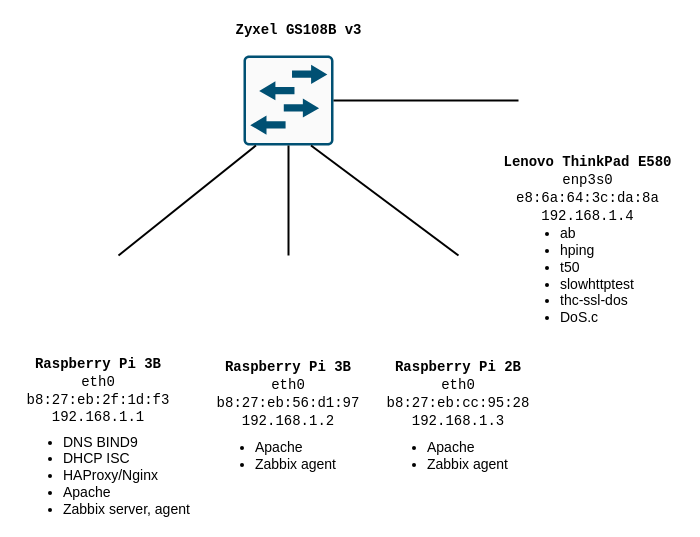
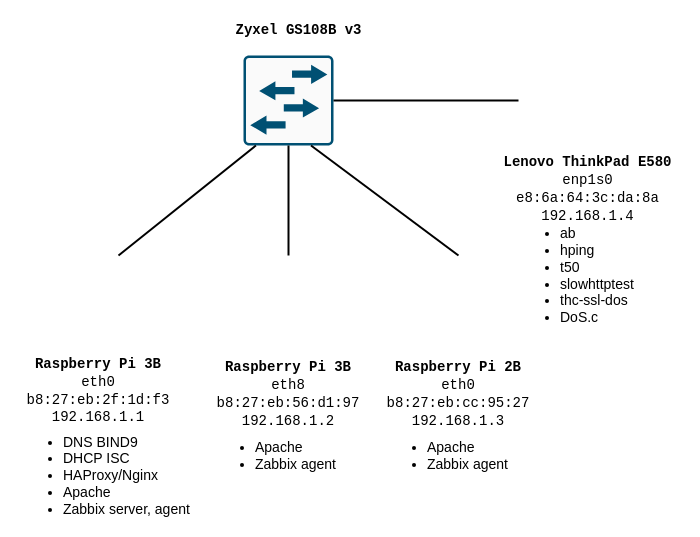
node "Lenovo ThinkPad E580 enp3s0 e8:6a:64:3c:da:8a 192.168.1.4": label "Lenovo ThinkPad E580 enp3s0 e8:6a:64:3c:da:8a 192.168.1.4" -> "Lenovo ThinkPad E580 enp1s0 e8:6a:64:3c:da:8a 192.168.1.4"
node "Raspberry Pi 3B eth0 b8:27:eb:56:d1:97 192.168.1.2": label "Raspberry Pi 3B eth0 b8:27:eb:56:d1:97 192.168.1.2" -> "Raspberry Pi 3B eth8 b8:27:eb:56:d1:97 192.168.1.2"
node "Raspberry Pi 2B eth0 b8:27:eb:cc:95:28 192.168.1.3": label "Raspberry Pi 2B eth0 b8:27:eb:cc:95:28 192.168.1.3" -> "Raspberry Pi 2B eth0 b8:27:eb:cc:95:27 192.168.1.3"
